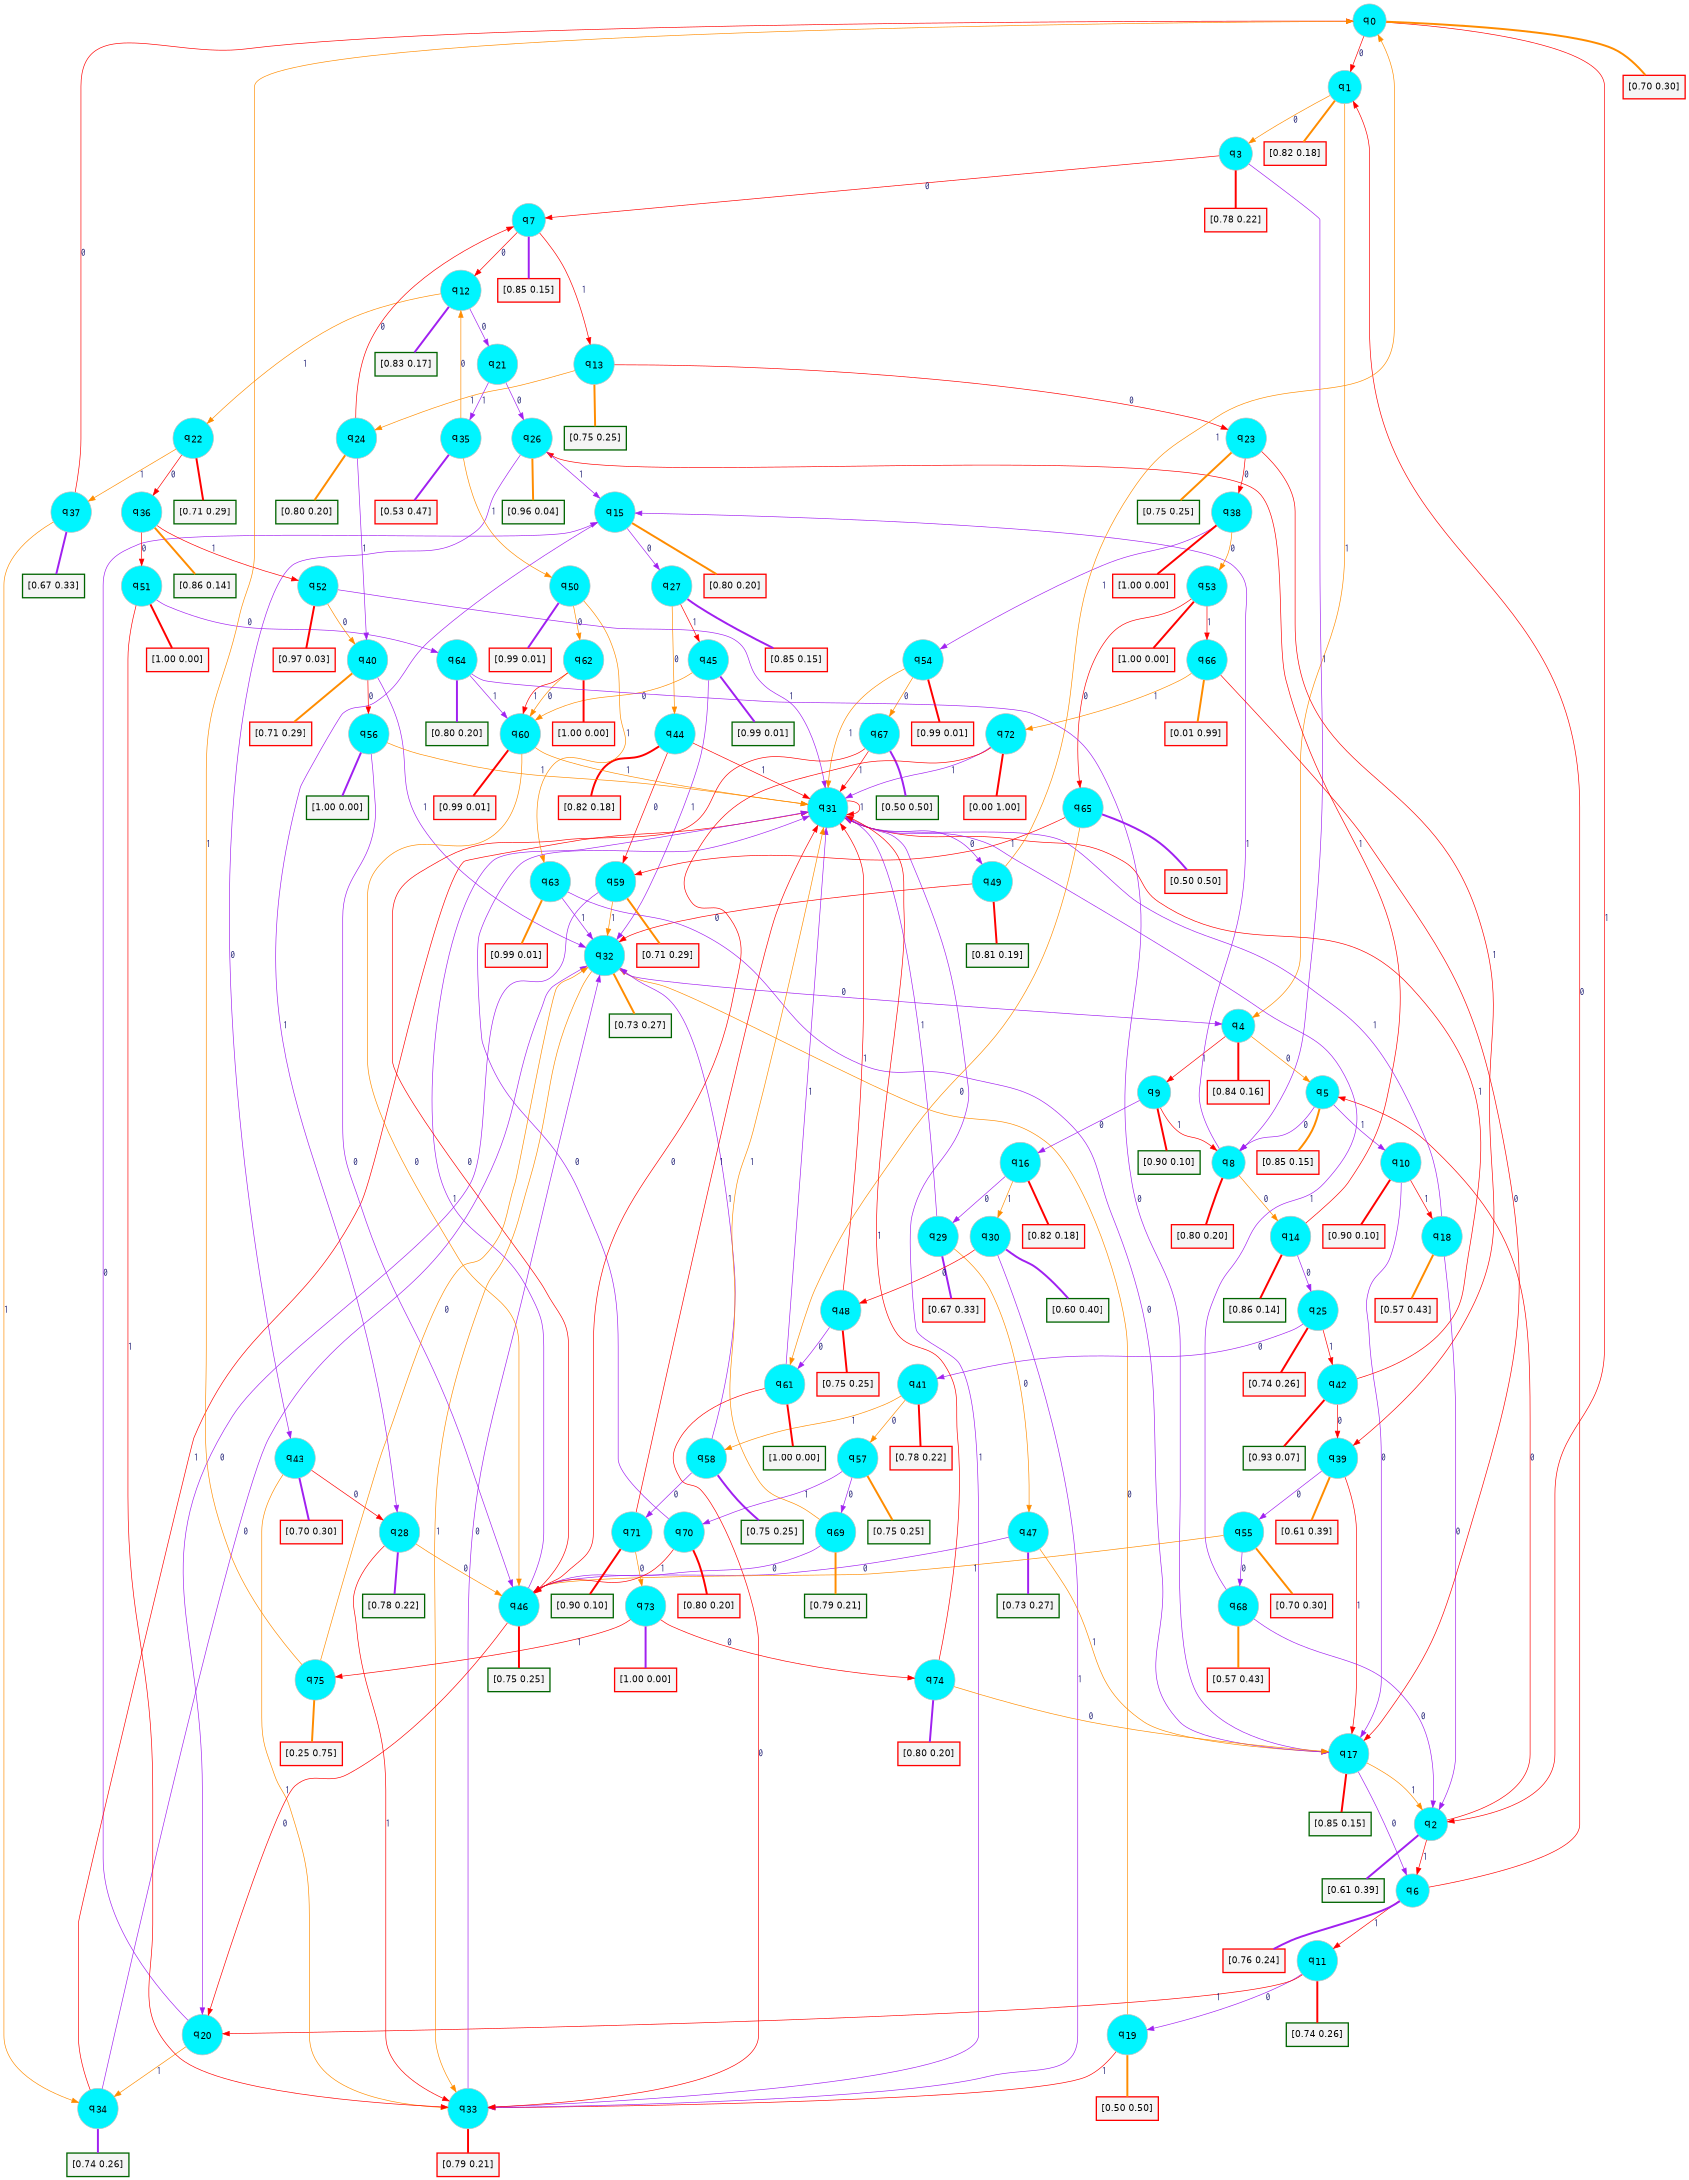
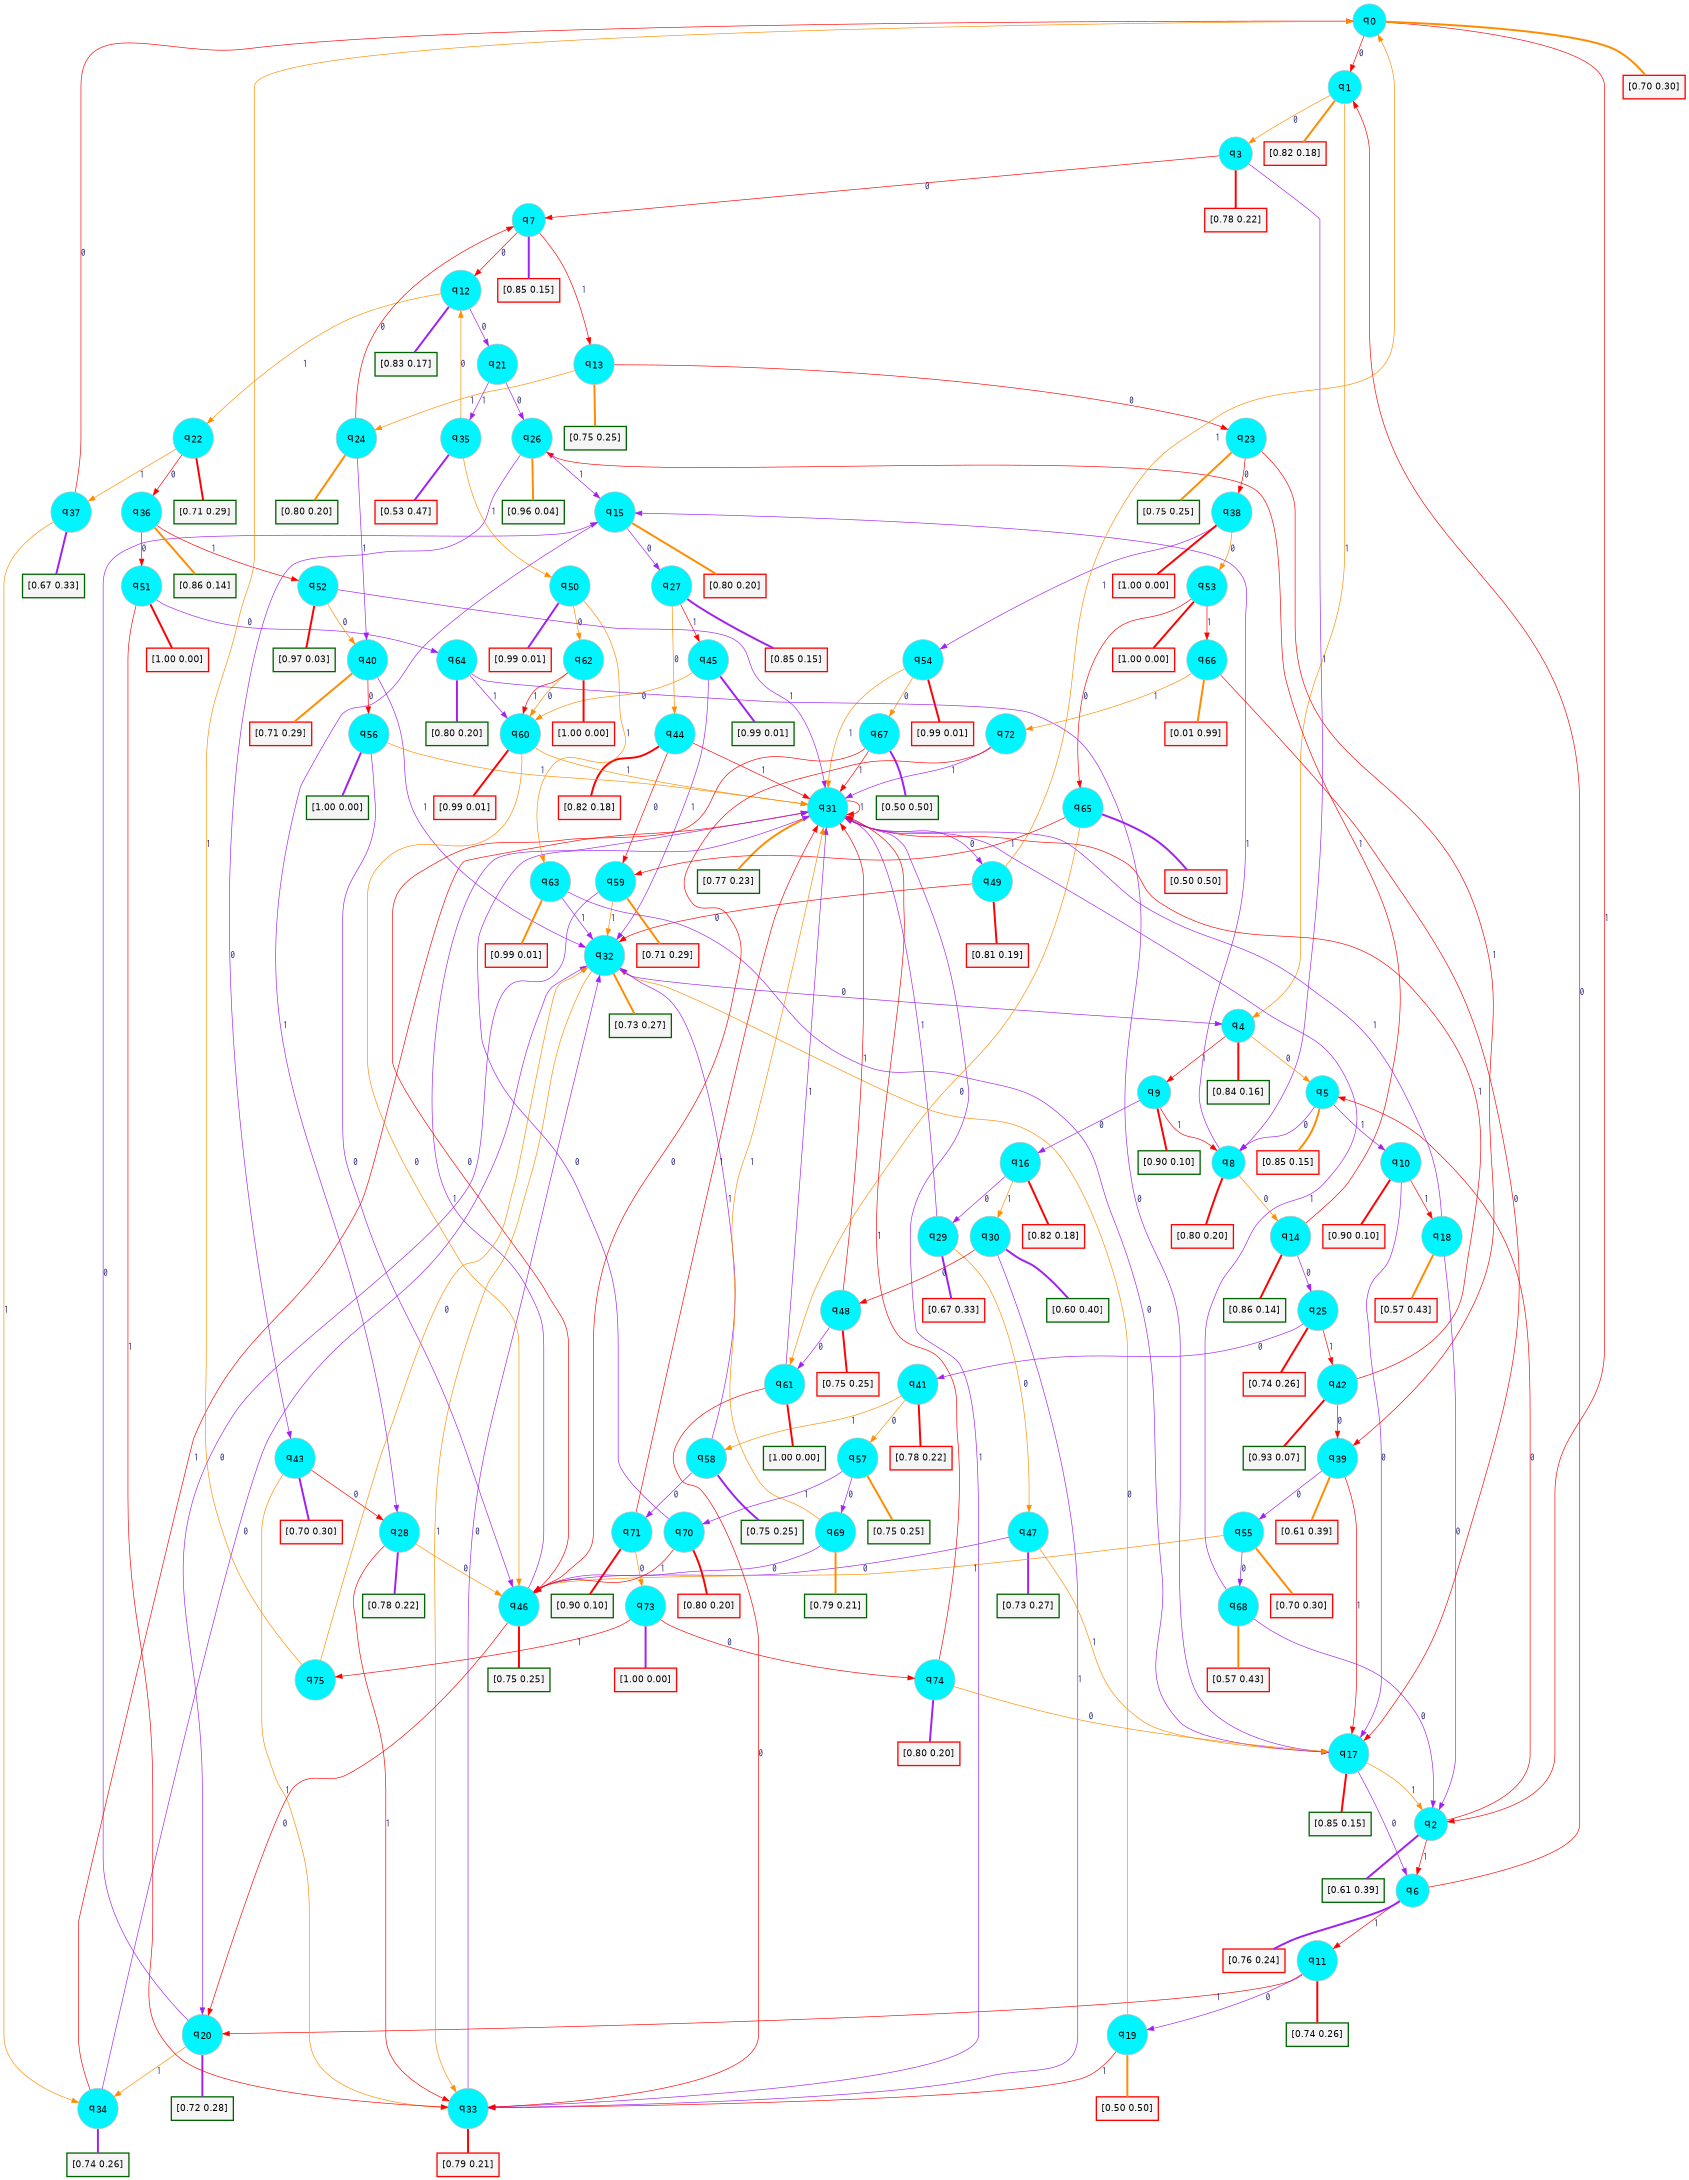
node "[0.97 0.03]": color red -> darkgreen
node "[0.00 1.00]": removed
node "[0.77 0.23]": added
node "[0.81 0.19]": color darkgreen -> red
node "[0.84 0.16]": color red -> darkgreen
node "[0.25 0.75]": removed
node "[0.72 0.28]": added
